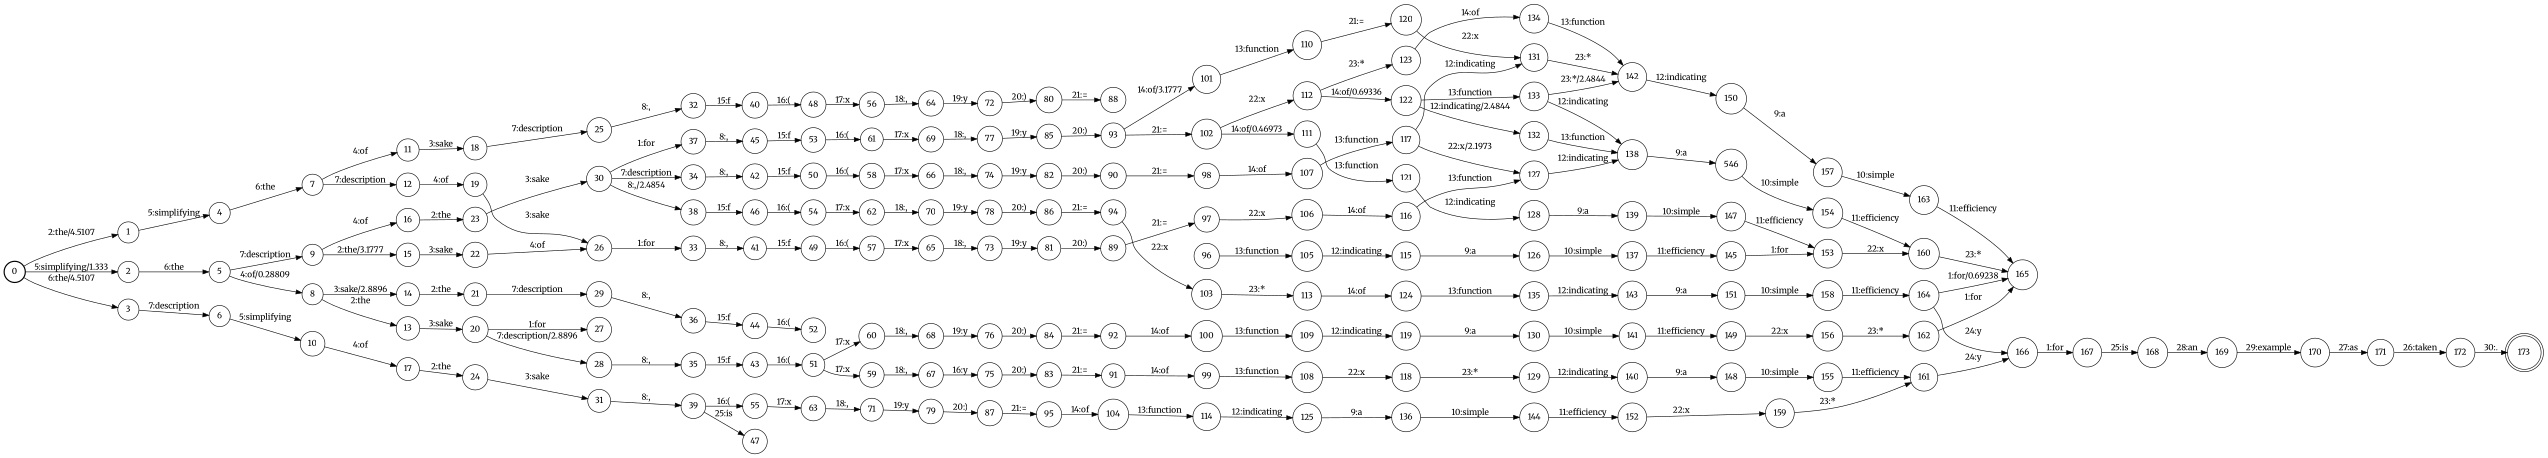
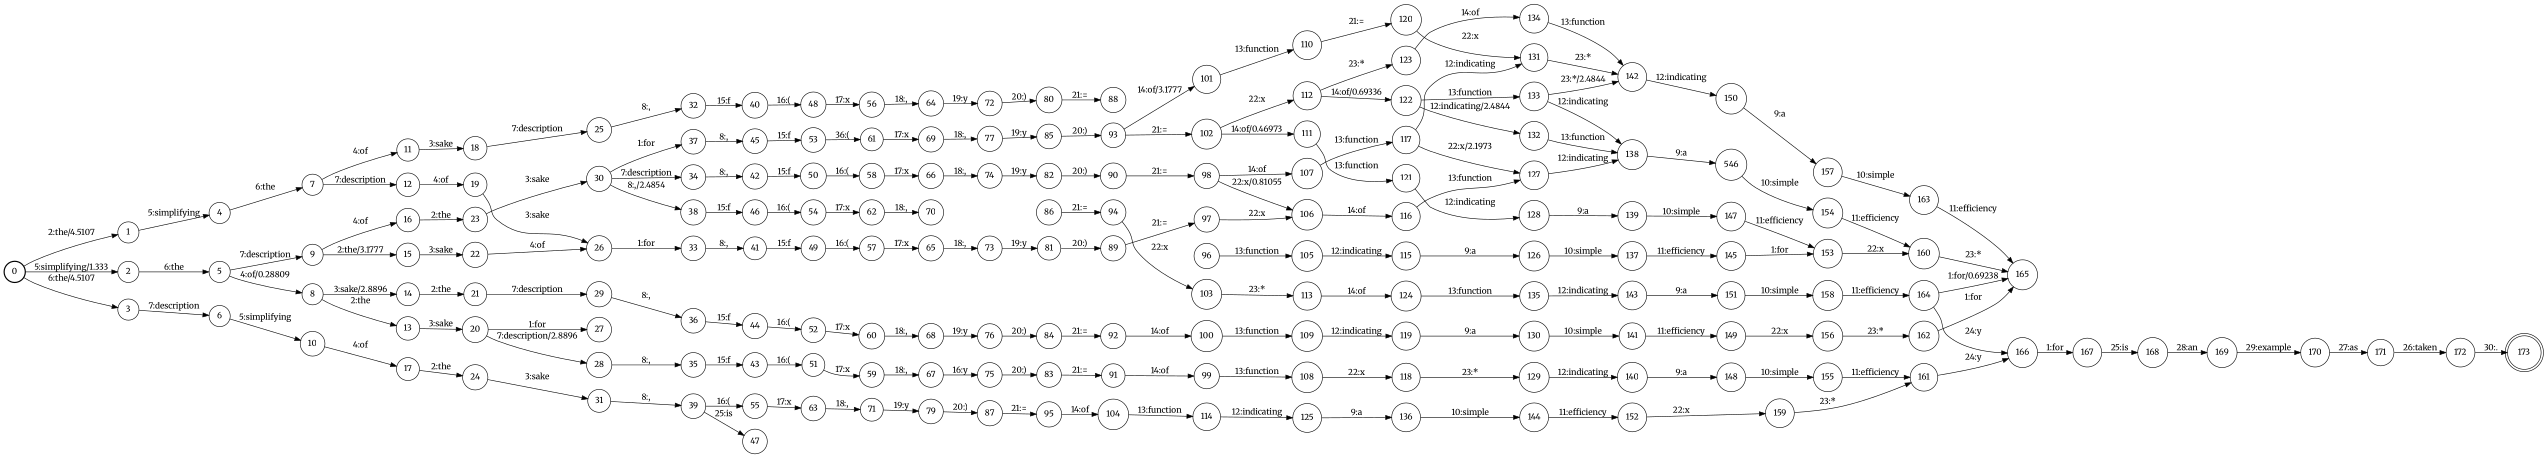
edge "53" -> "61": label "16:(" -> "36:("
edge "98" -> "106": added, label "22:x/0.81055"
node "78": removed
edge "51" -> "60": now "52" -> "60"
